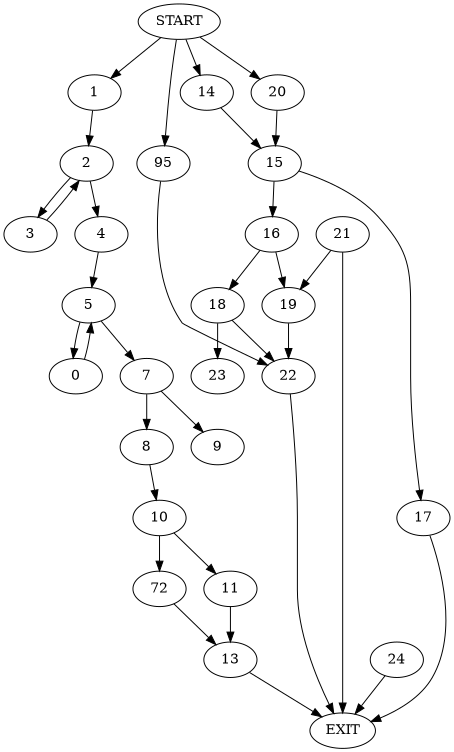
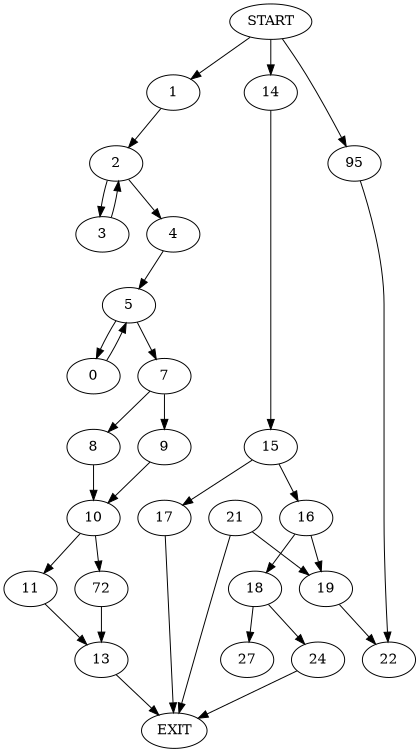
node "20": removed
edge "18" -> "22": now "18" -> "24"
node "23": label "23" -> "27"
edge "9" -> "10": added
edge "22" -> "EXIT": removed
